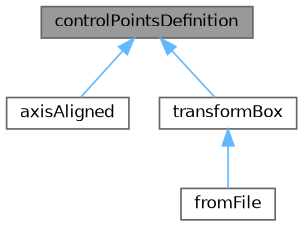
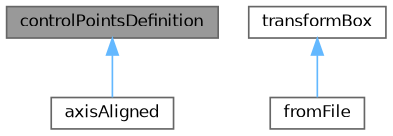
edge "transformBox" -> "controlPointsDefinition": removed
